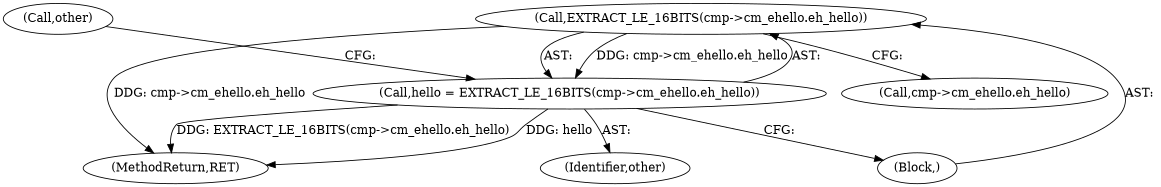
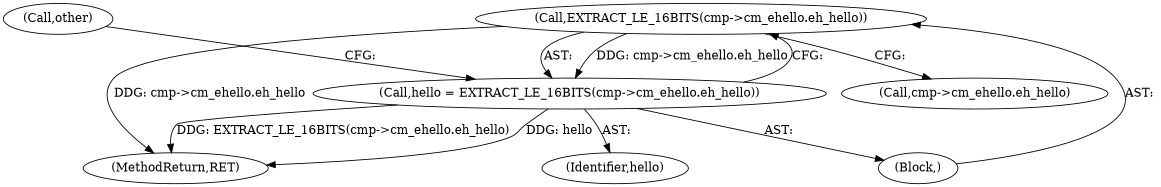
edge "(Call,hello = EXTRACT_LE_16BITS(cmp->cm_ehello.eh_hello))" -> "(Call,EXTRACT_LE_16BITS(cmp->cm_ehello.eh_hello))": label "AST: " -> "CFG: "
edge "(Call,hello = EXTRACT_LE_16BITS(cmp->cm_ehello.eh_hello))" -> "(Block,)": label "CFG: " -> "AST: "
node "(Identifier,other)": label "(Identifier,other)" -> "(Identifier,hello)"
